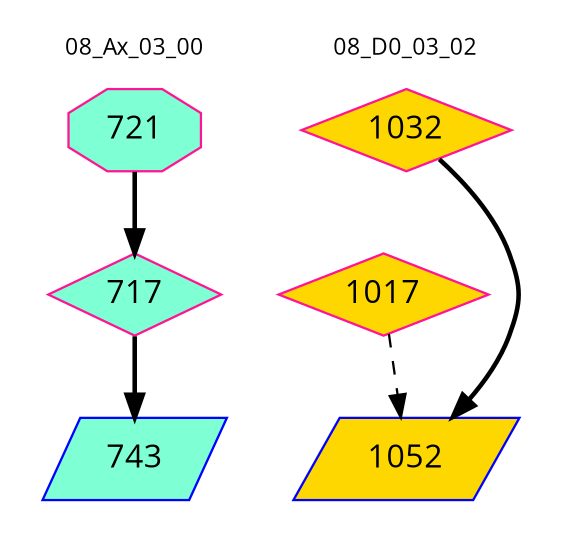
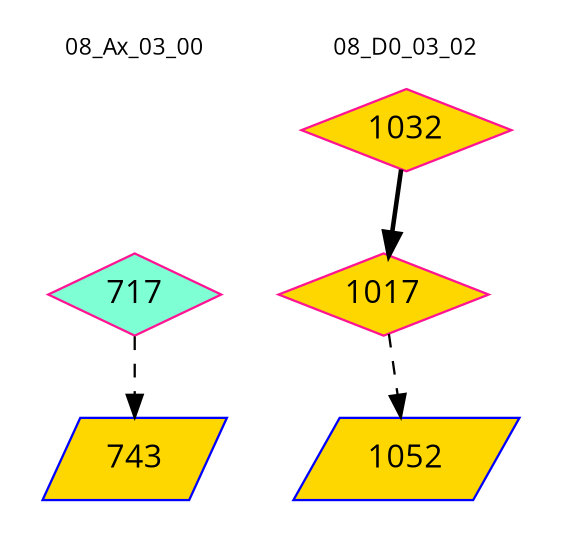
node "721": removed
edge "1032" -> "1052": now "1032" -> "1017"
edge "717" -> "743": style bold -> dashed
node "743": fillcolor aquamarine -> gold
